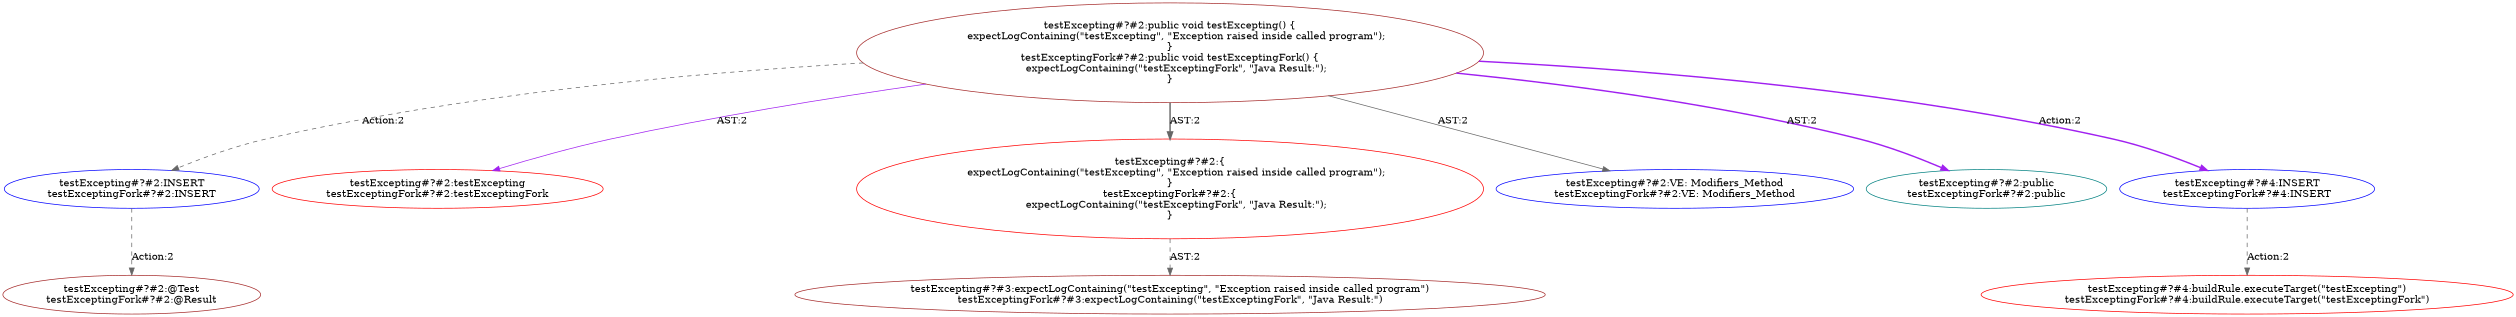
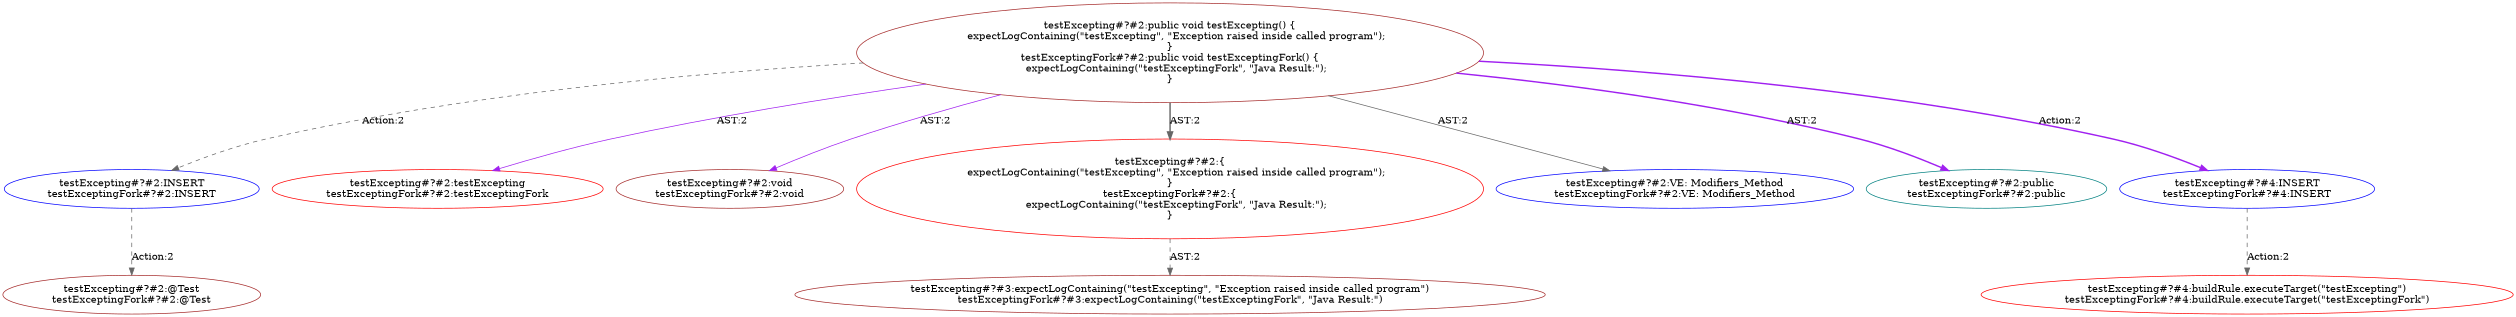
node "testExcepting#?#2:void testExceptingFork#?#2:void": added
node "testExcepting#?#2:@Test testExceptingFork#?#2:@Result": label "testExcepting#?#2:@Test testExceptingFork#?#2:@Result" -> "testExcepting#?#2:@Test testExceptingFork#?#2:@Test"
